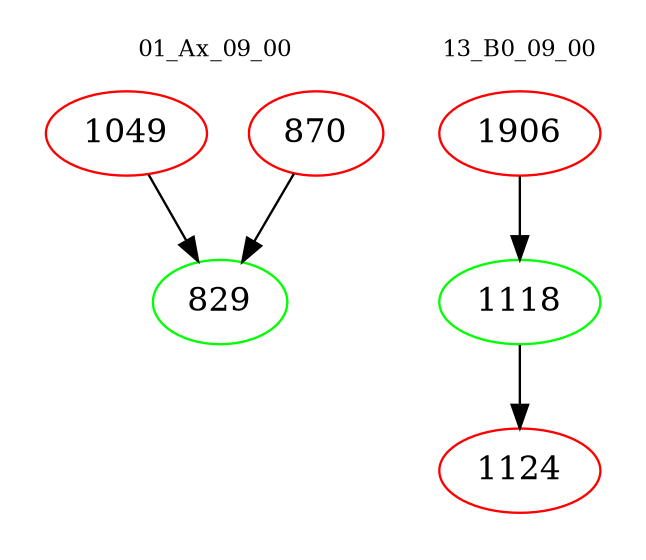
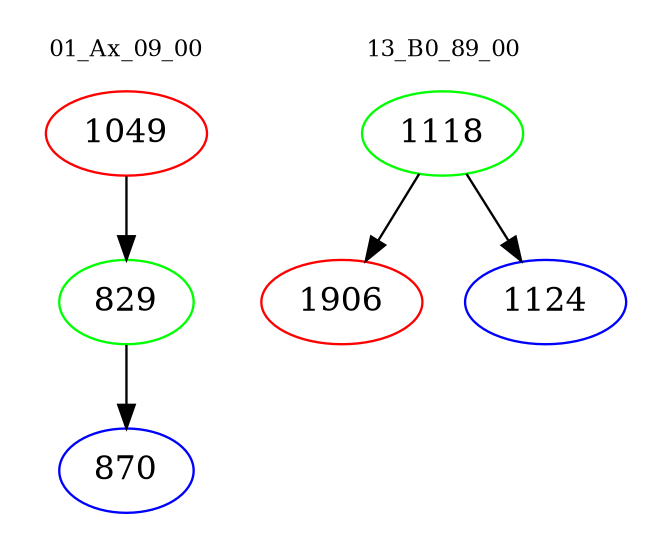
cluster "13_B0_09_00": label "13_B0_09_00" -> "13_B0_89_00"
node "870": color red -> blue
edge "1906" -> "1118": reversed
edge "870" -> "829": reversed
node "1124": color red -> blue
